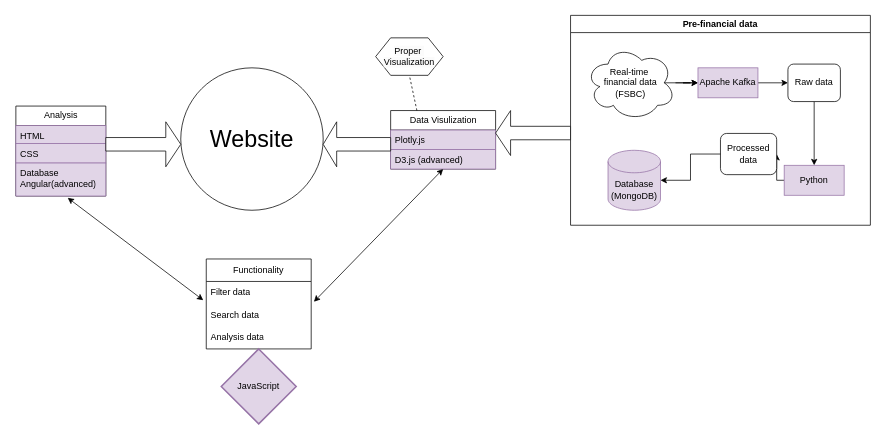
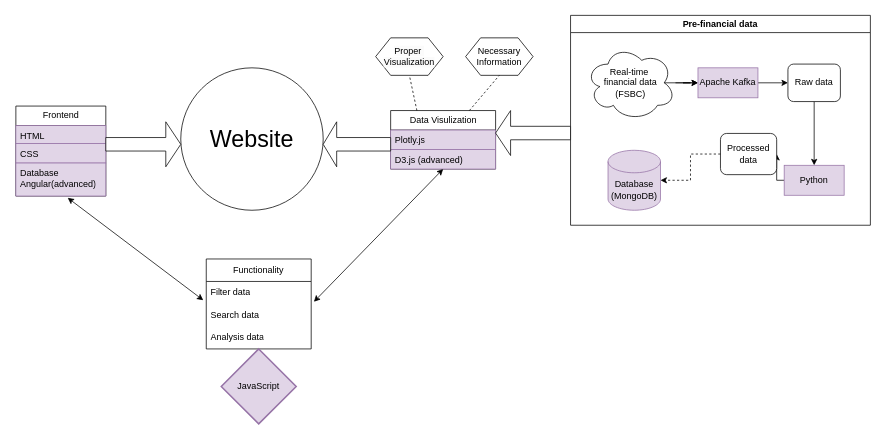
node "Necessary Information": added
edge "Necessary Information" -- "Data Visulization": added
node "Analysis": label "Analysis" -> "Frontend"
edge "Processed data" -> "Database (MongoDB)": style solid -> dashed
